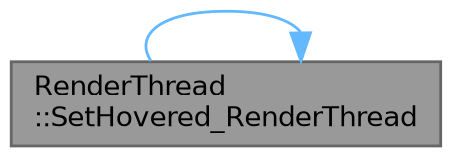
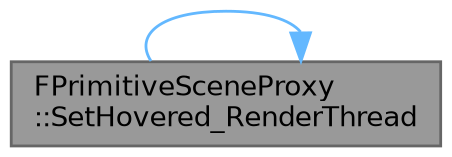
node "RenderThread ::SetHovered_RenderThread": label "RenderThread ::SetHovered_RenderThread" -> "FPrimitiveSceneProxy ::SetHovered_RenderThread"
